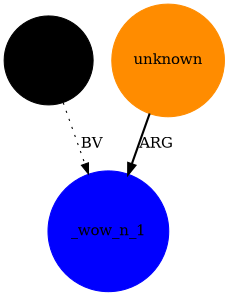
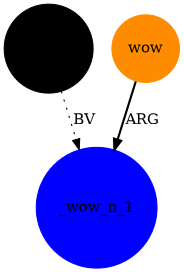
node "unknown": label "unknown" -> "wow"
